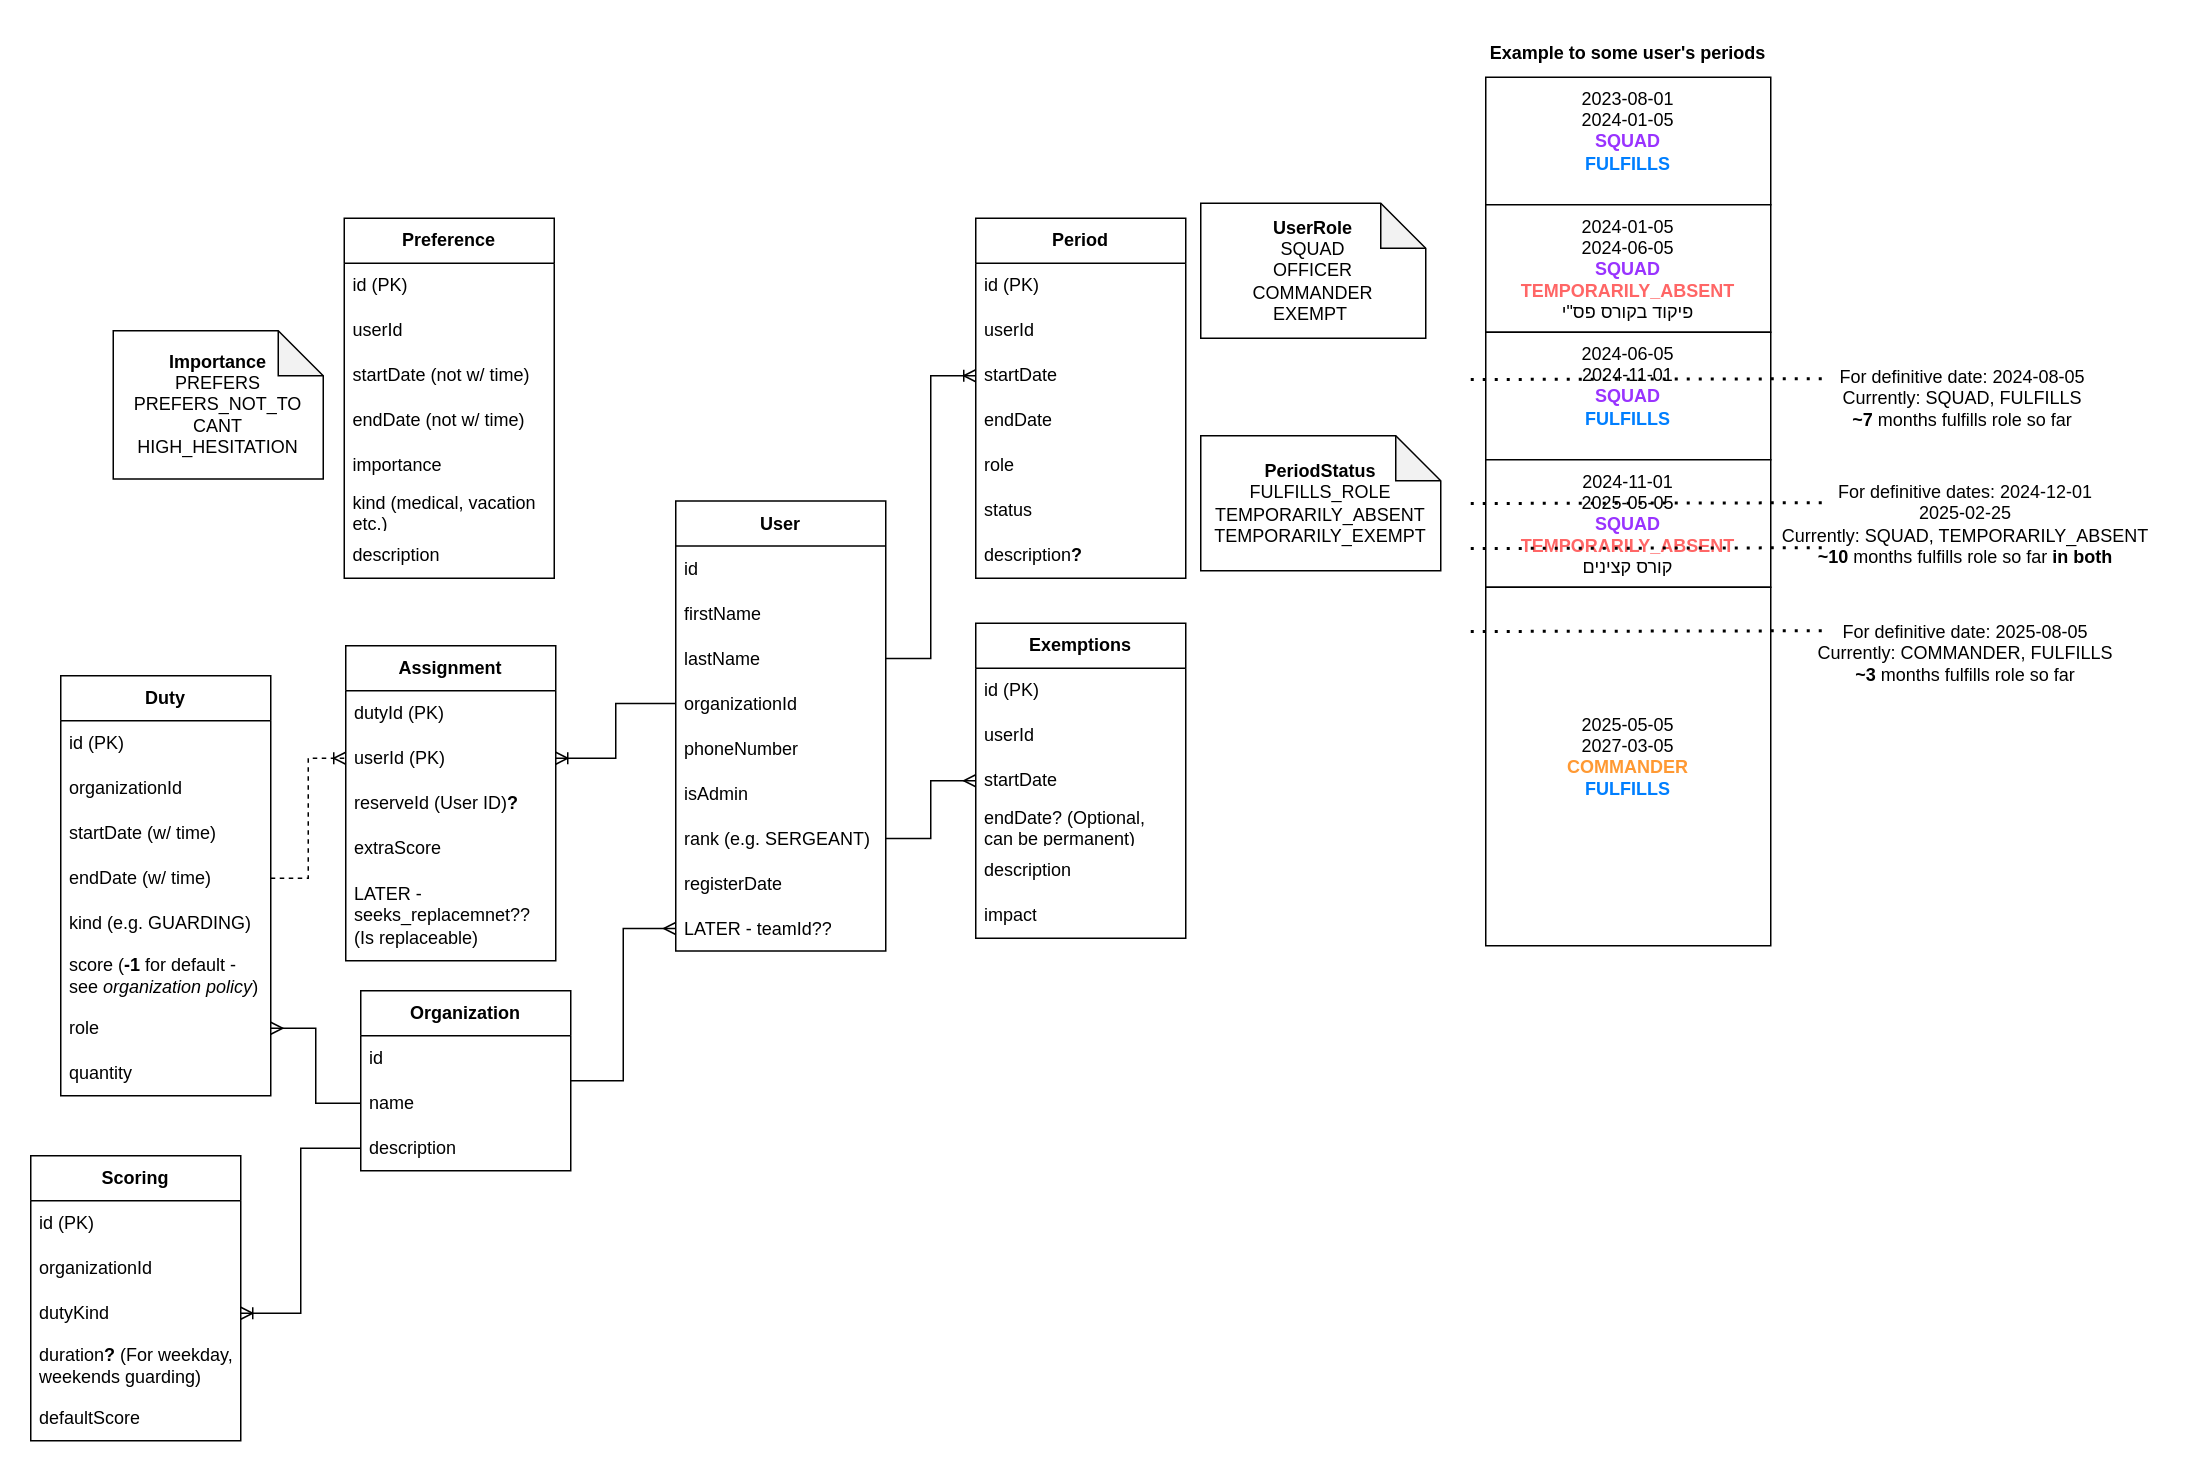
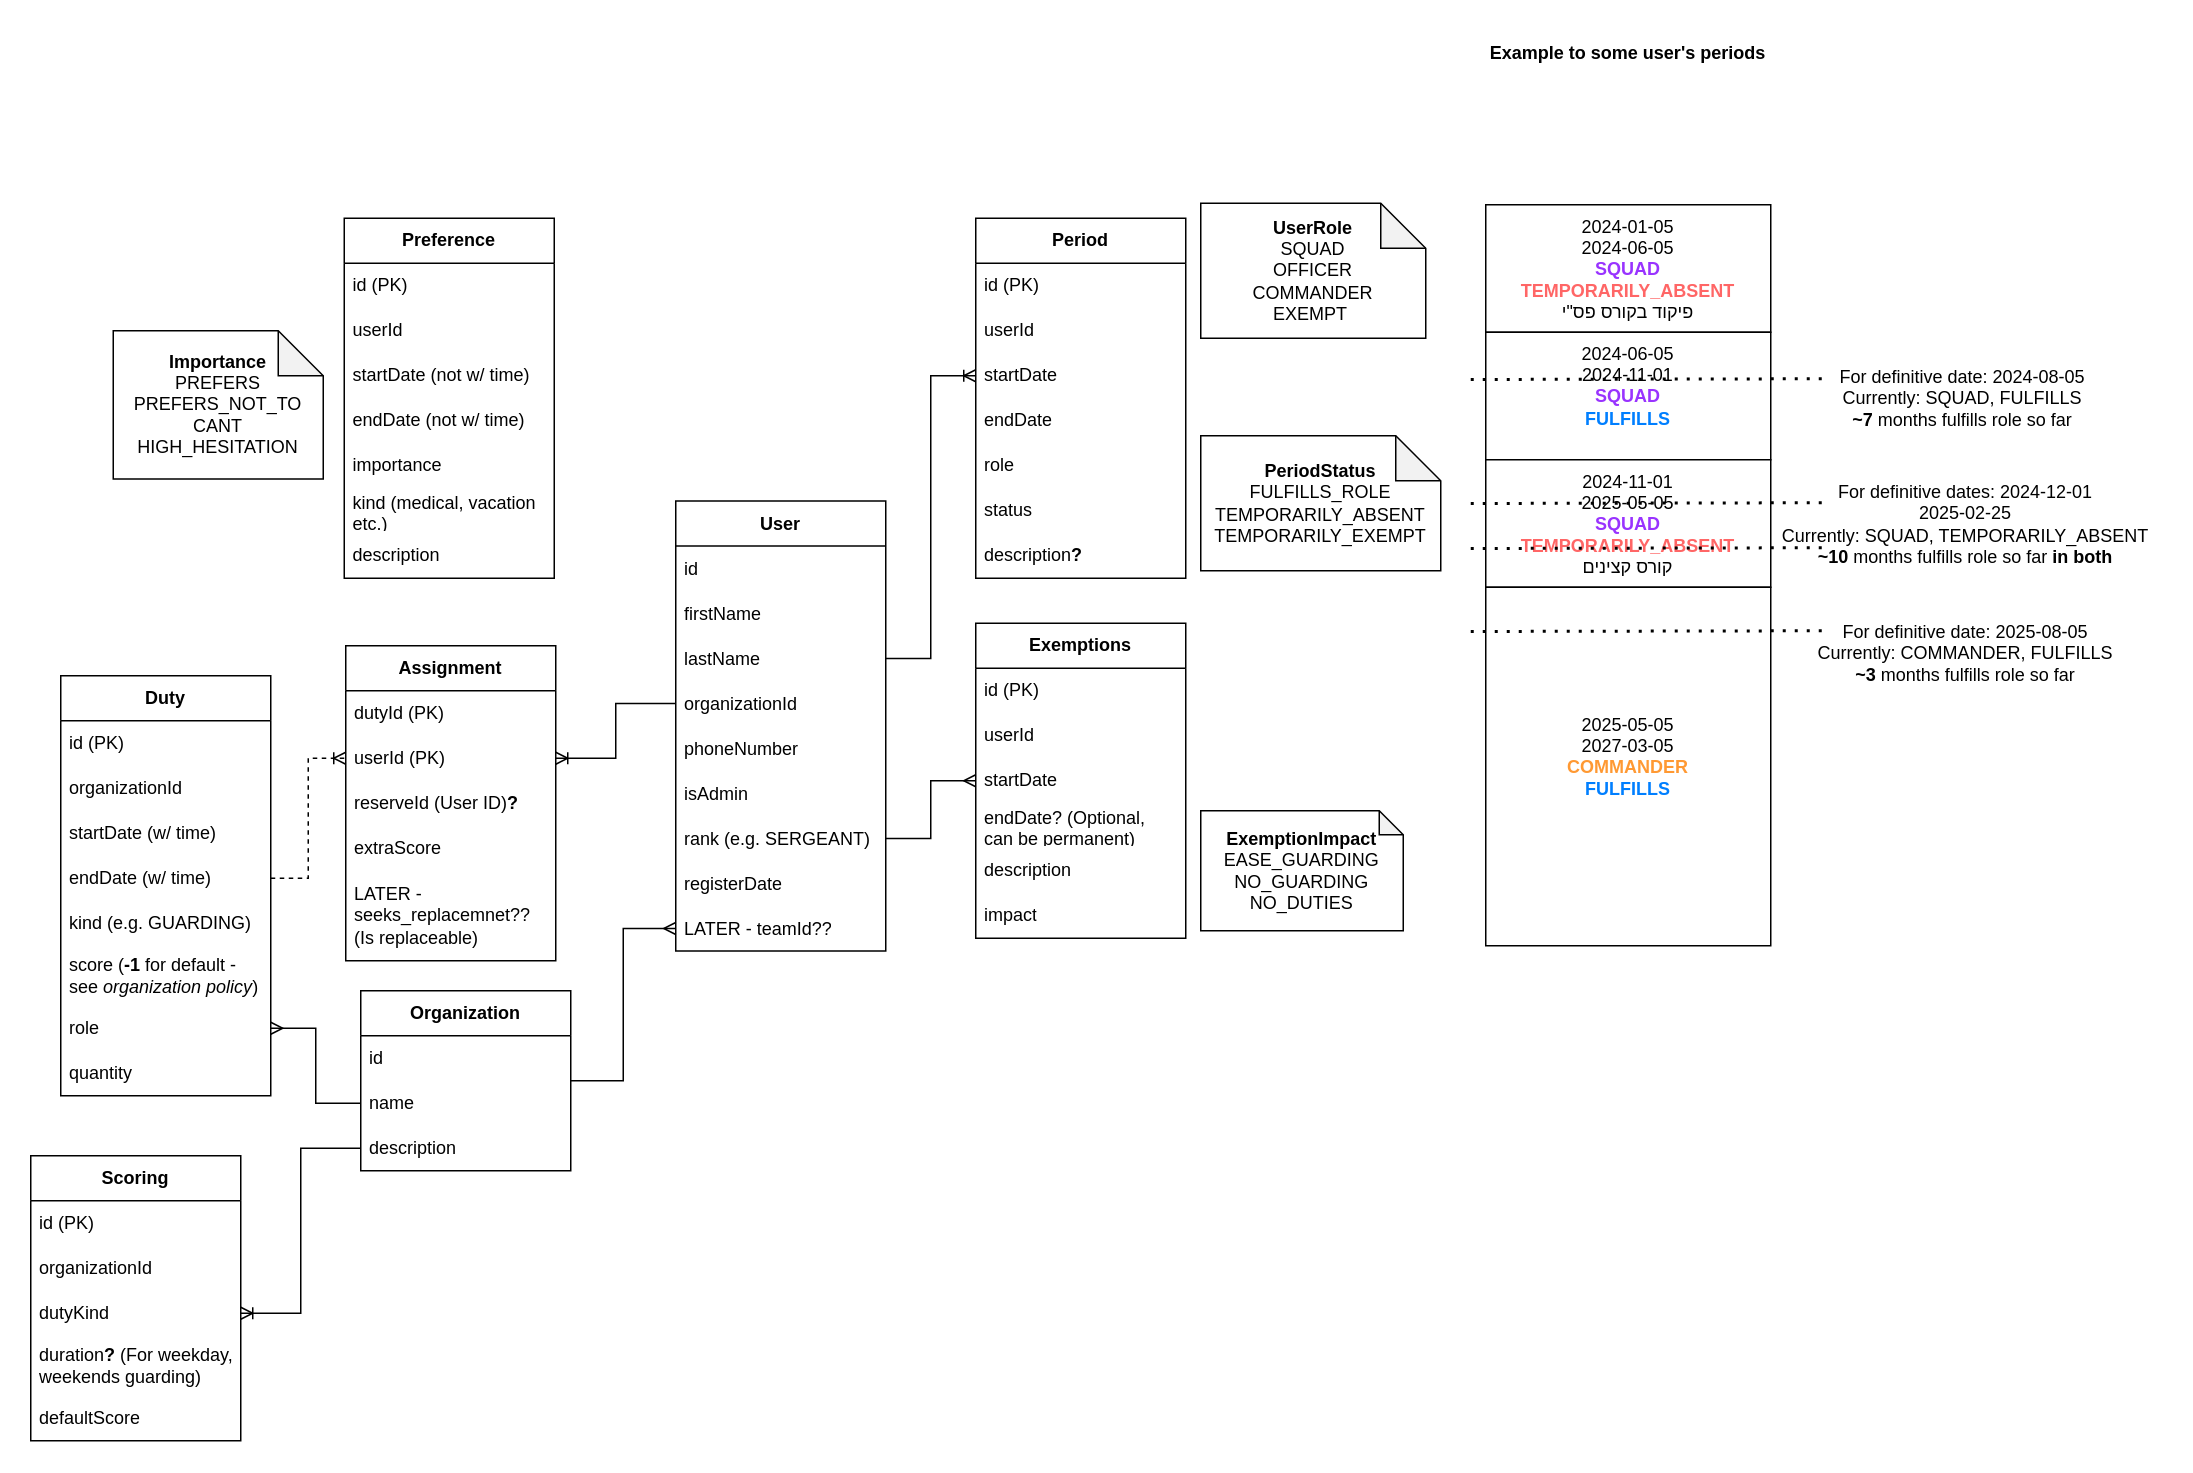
node "2023-08-01 2024-01-05 SQUAD FULFILLS": removed
node "ExemptionImpact EASE_GUARDING NO_GUARDING NO_DUTIES": added
